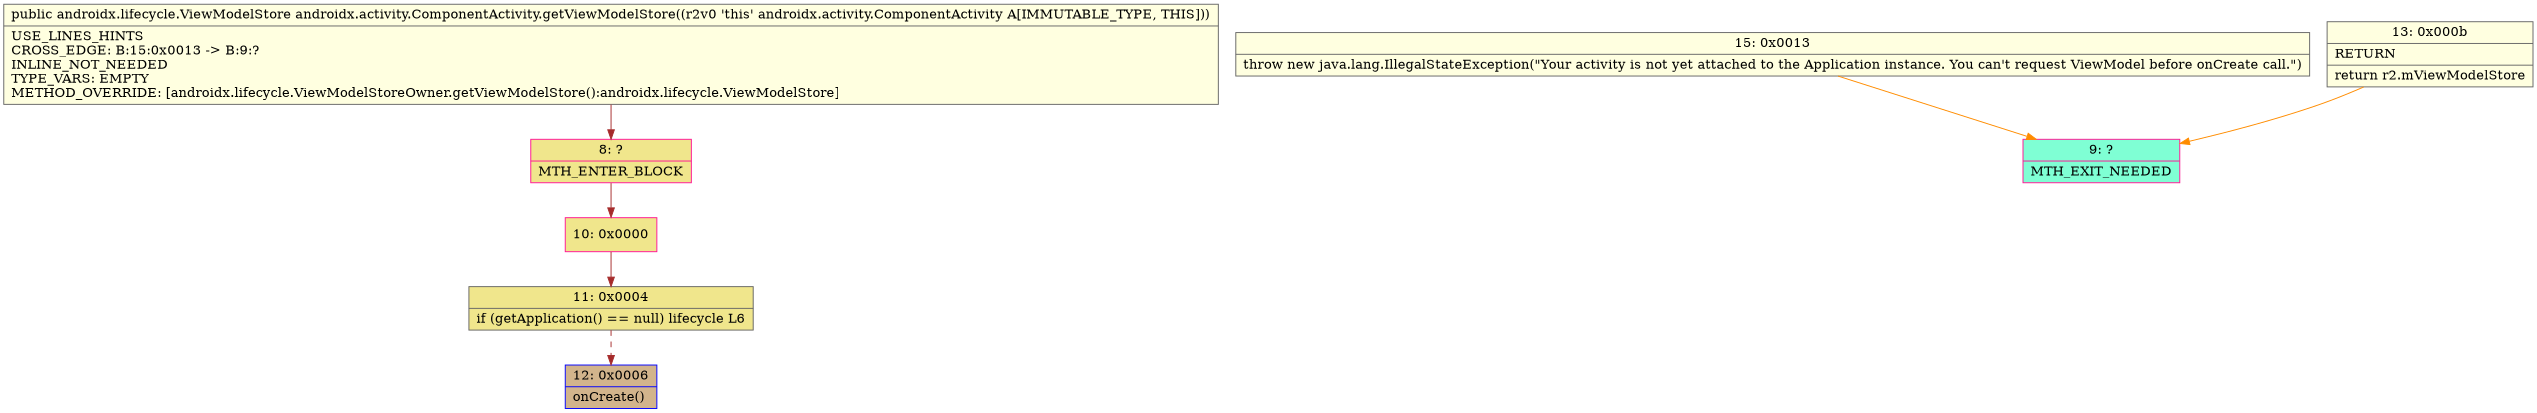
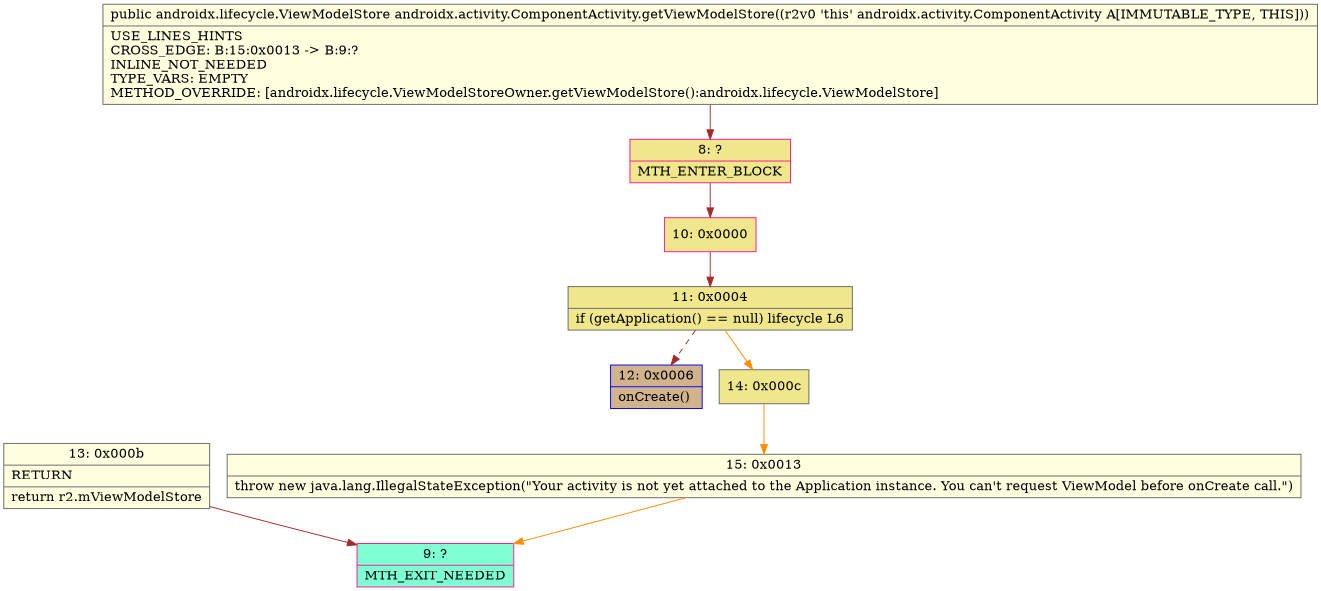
edge "13: 0x000b" -> "9: ?": color darkorange -> brown
node "14: 0x000c": added
